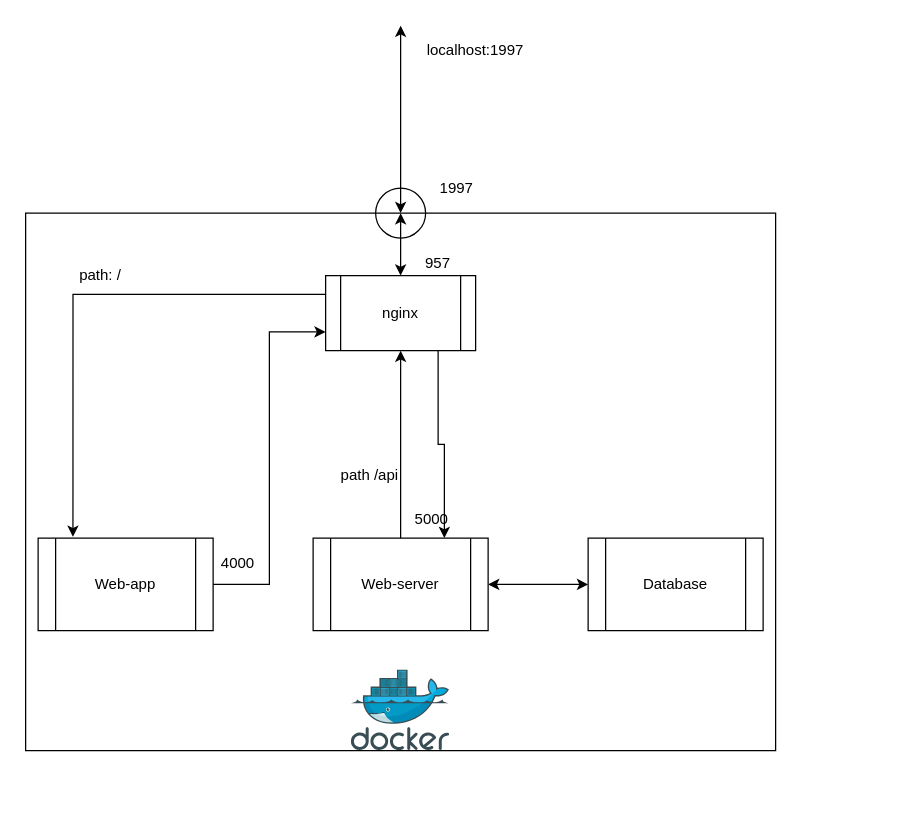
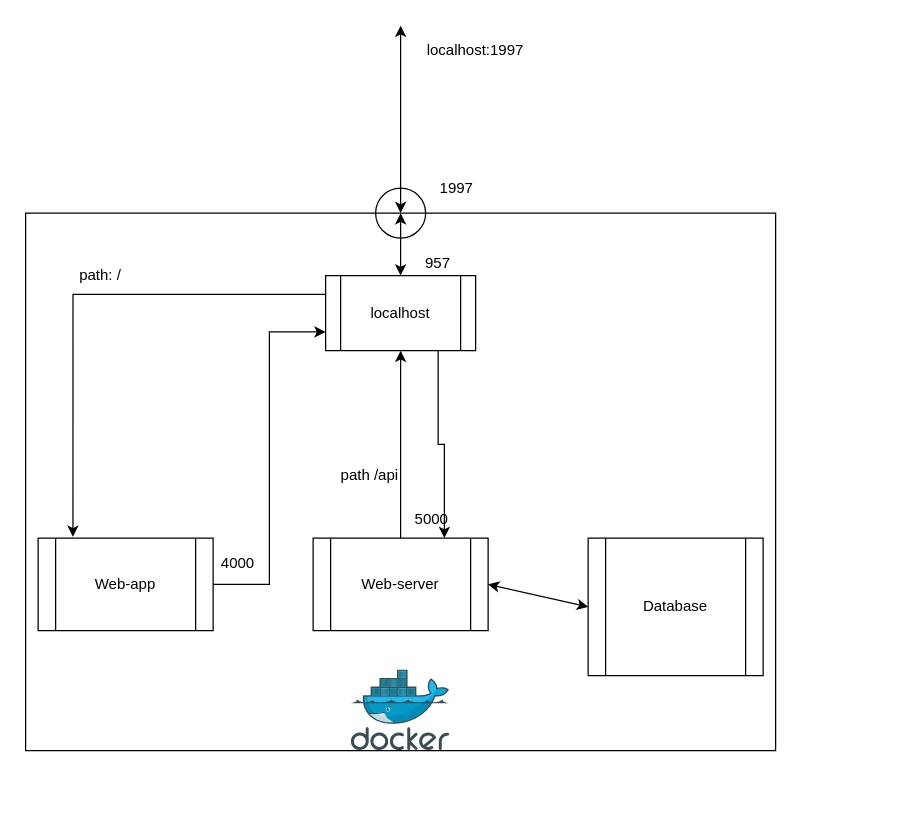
node "nginx": label "nginx" -> "localhost"
node "Database": size 175x93 -> 175x138
